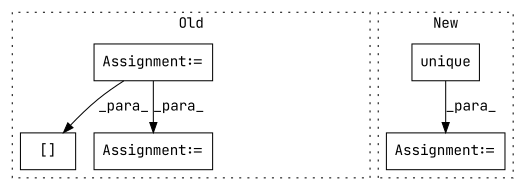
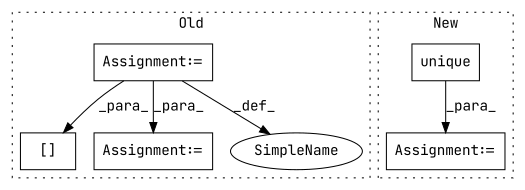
node "SimpleName": added
